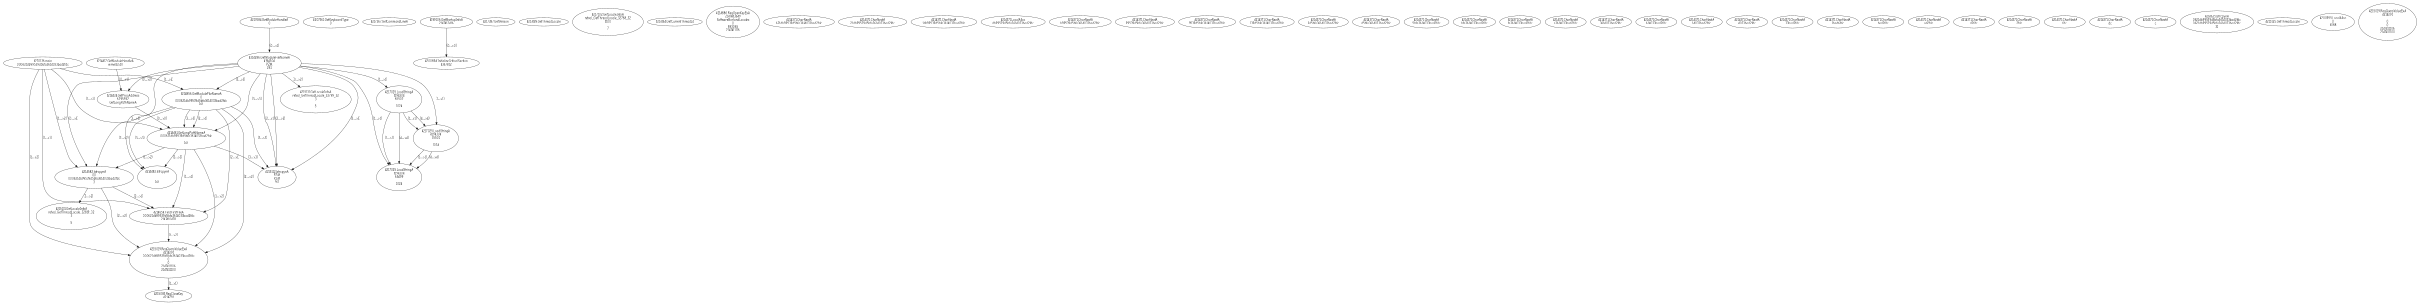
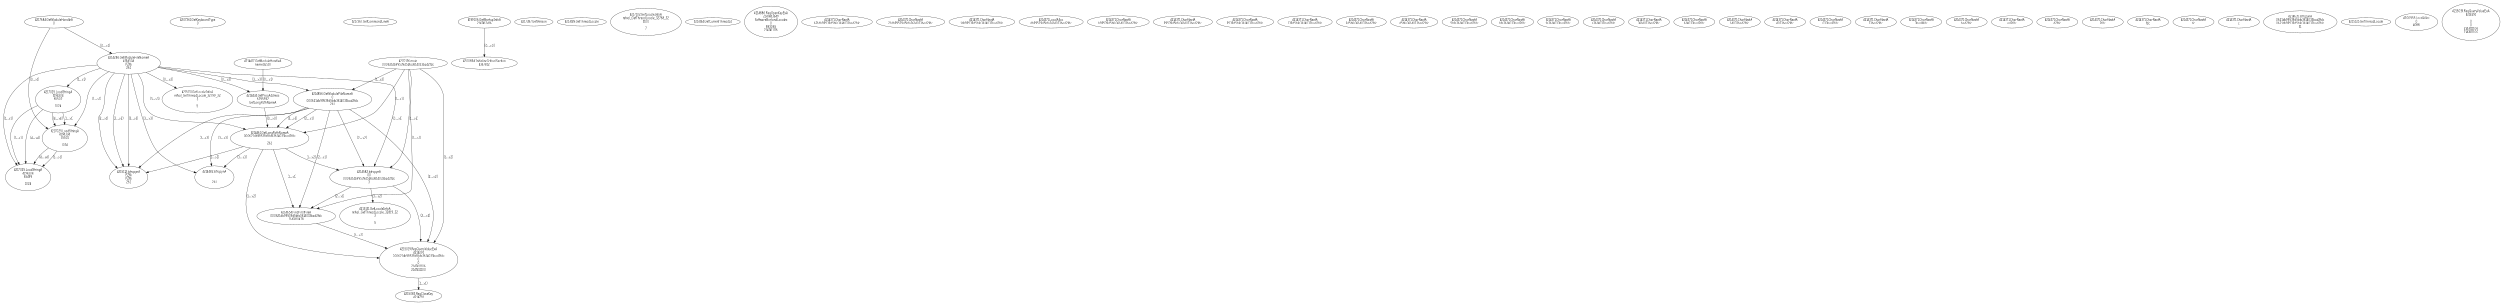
node "4214371.CharNextA 033bad2fdc": added
edge "4217684.GetModuleHandleA 0" -> "4217025.LoadStringA 4194304 65501 1024": added, label "(0-->1)"
